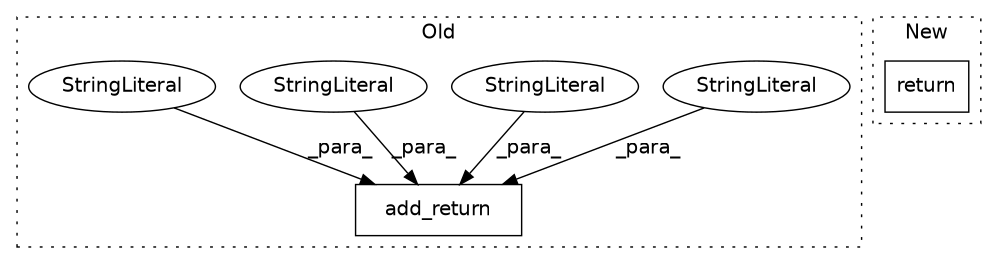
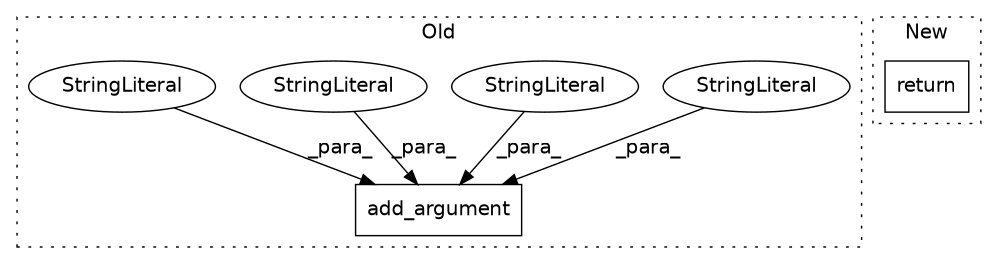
node "add_return": label "add_return" -> "add_argument"
